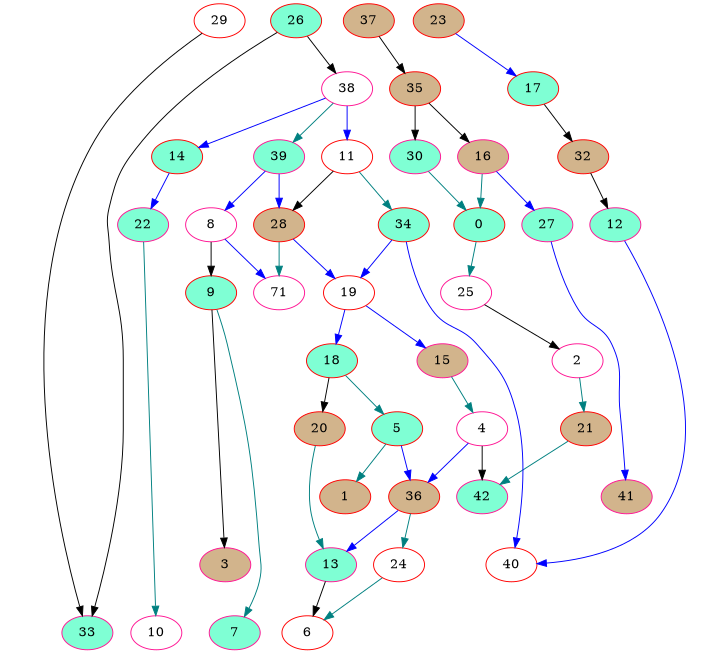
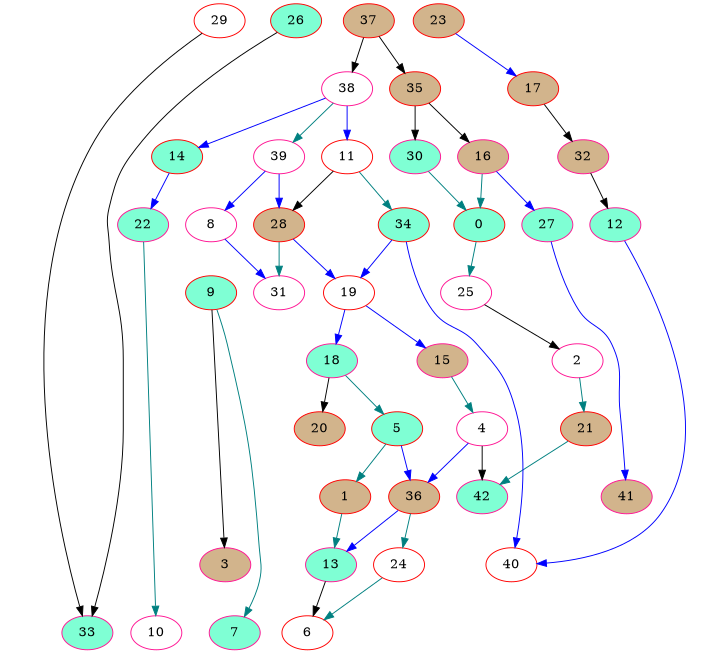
edge "26" -> "38": now "37" -> "38"
node "17": fillcolor aquamarine -> tan
node "39": fillcolor aquamarine -> white
node "32": color red -> deeppink
edge "8" -> "9": removed
node "71": label "71" -> "31"
node "18": color red -> deeppink
edge "20" -> "13": now "1" -> "13"
